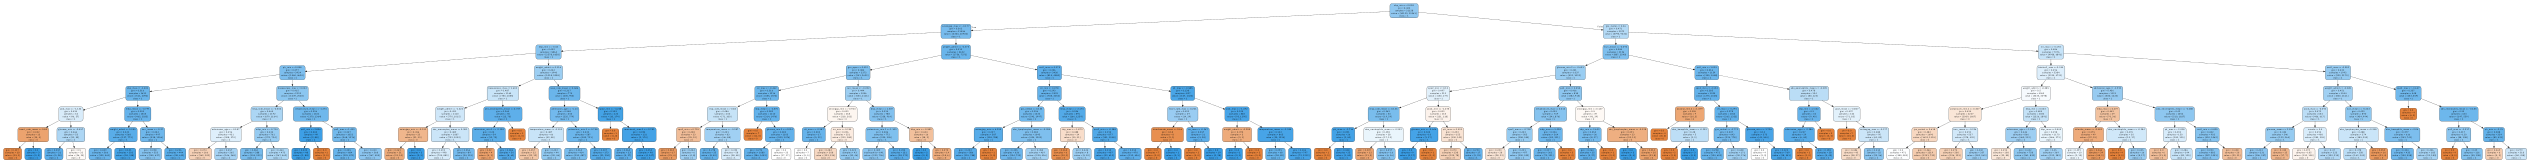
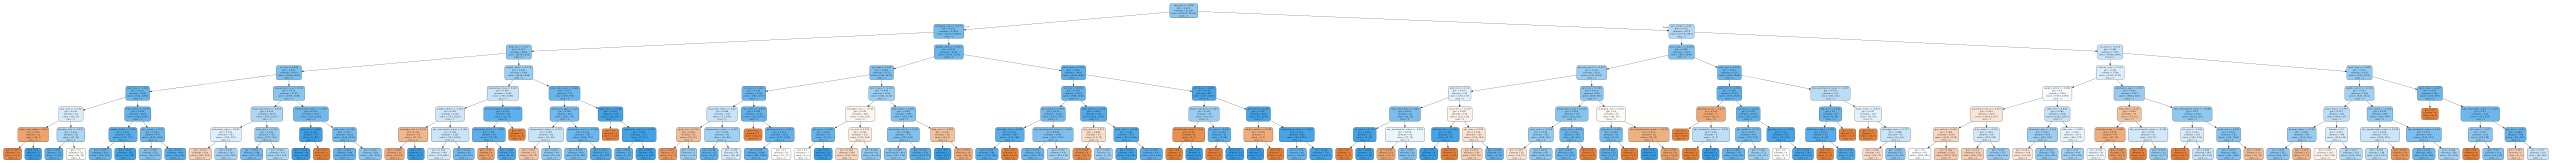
node "gini = 0.0 samples = 10 value = [0, 17] class = 1": added
node "gini = 0.0 samples = 6 value = [11, 0] class = 0": fillcolor #f1bd98 -> #e58139
